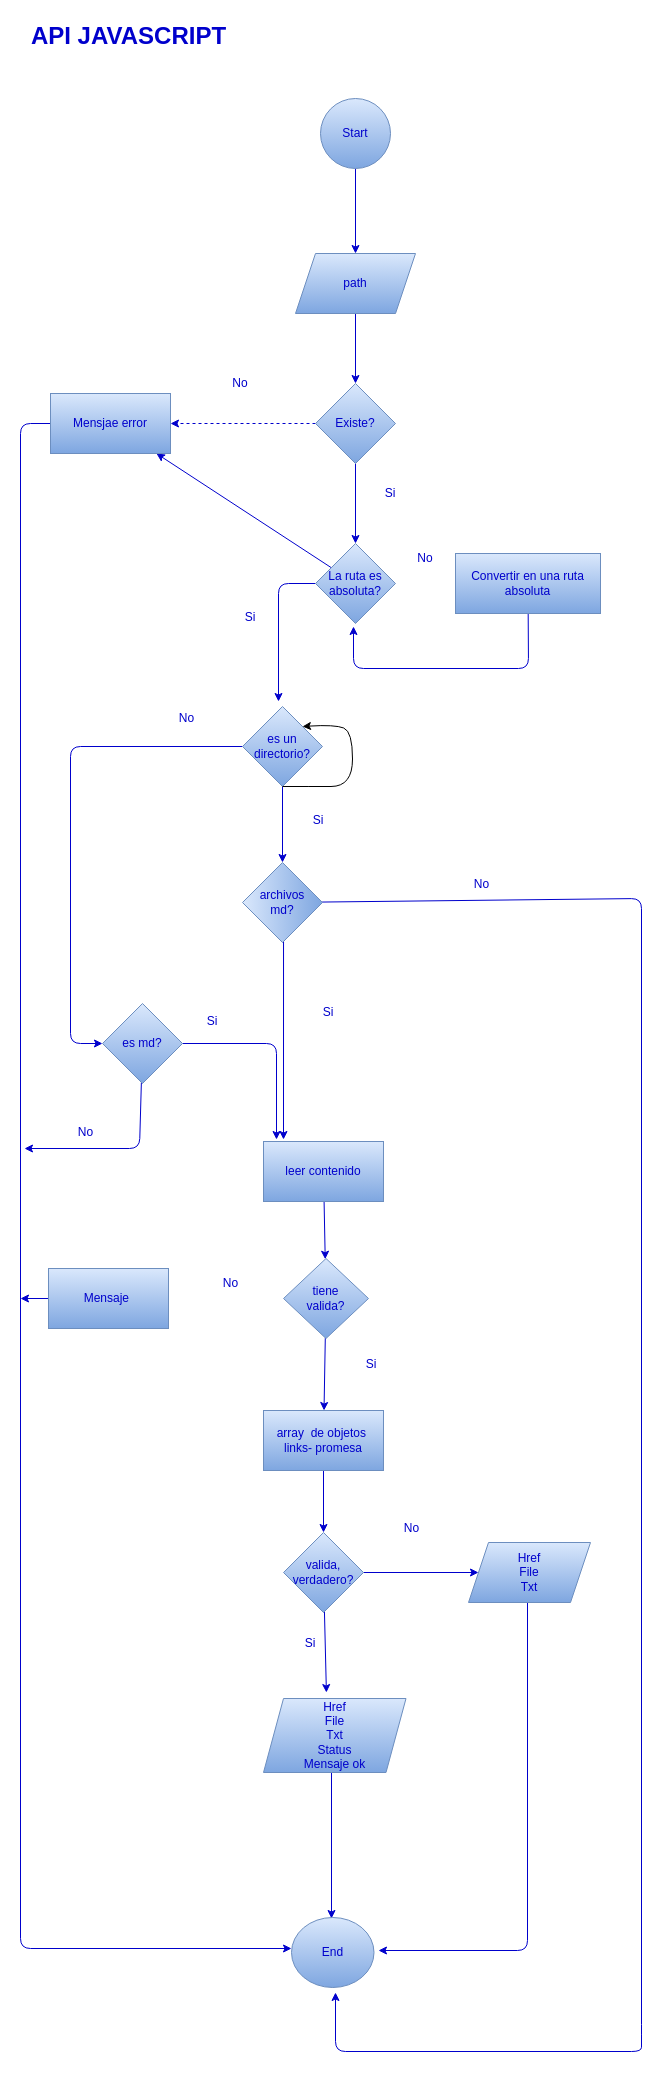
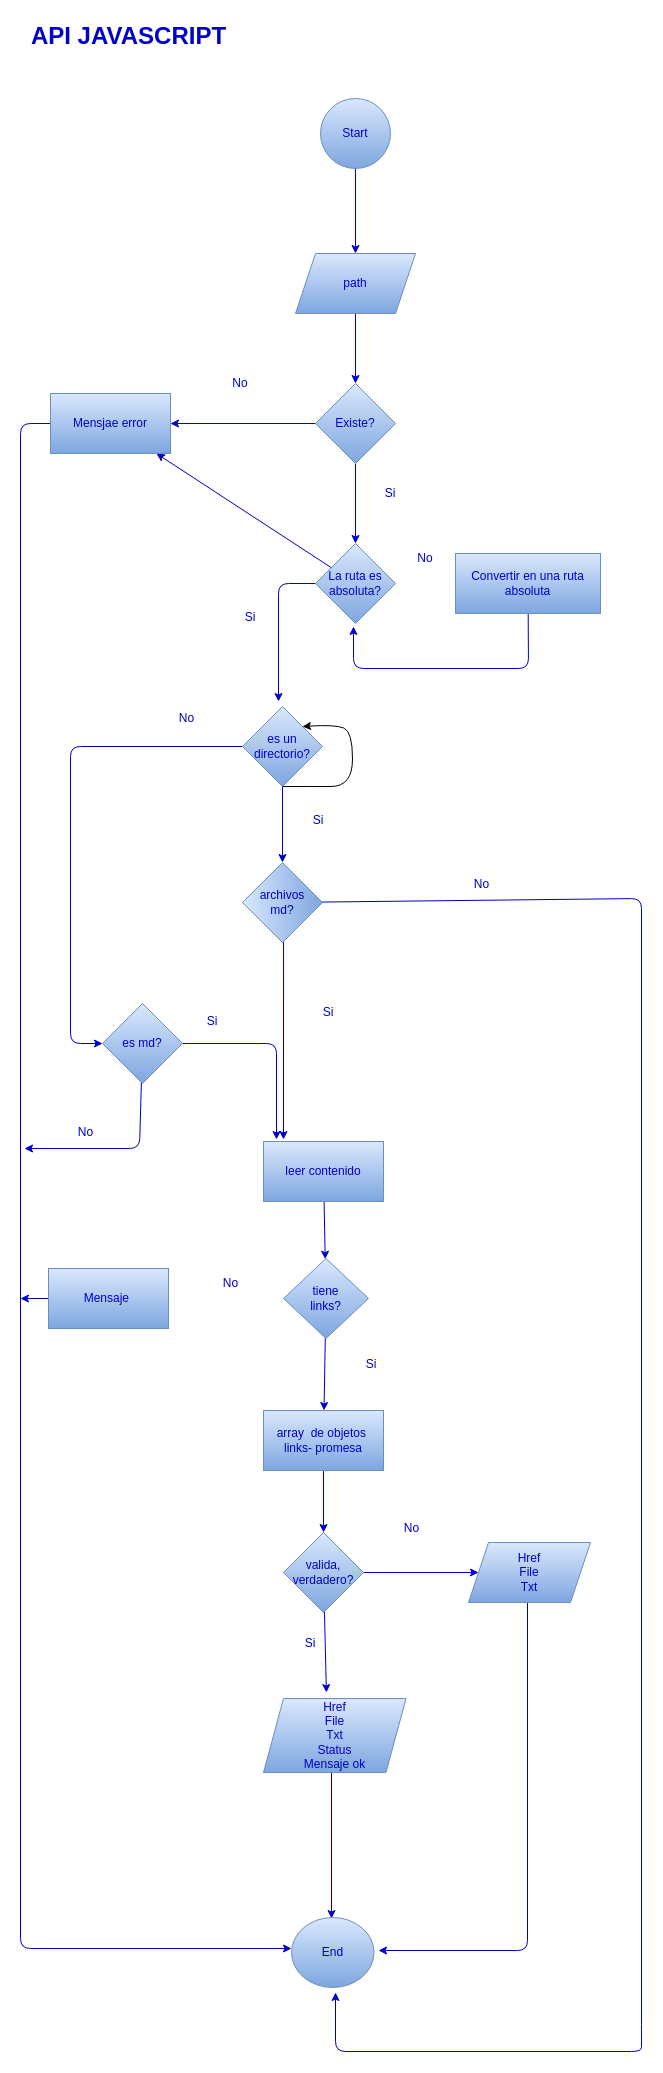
edge "Existe?" -> "Mensjae error": style dashed -> solid
node "tiene valida?": label "tiene valida?" -> "tiene links?"
